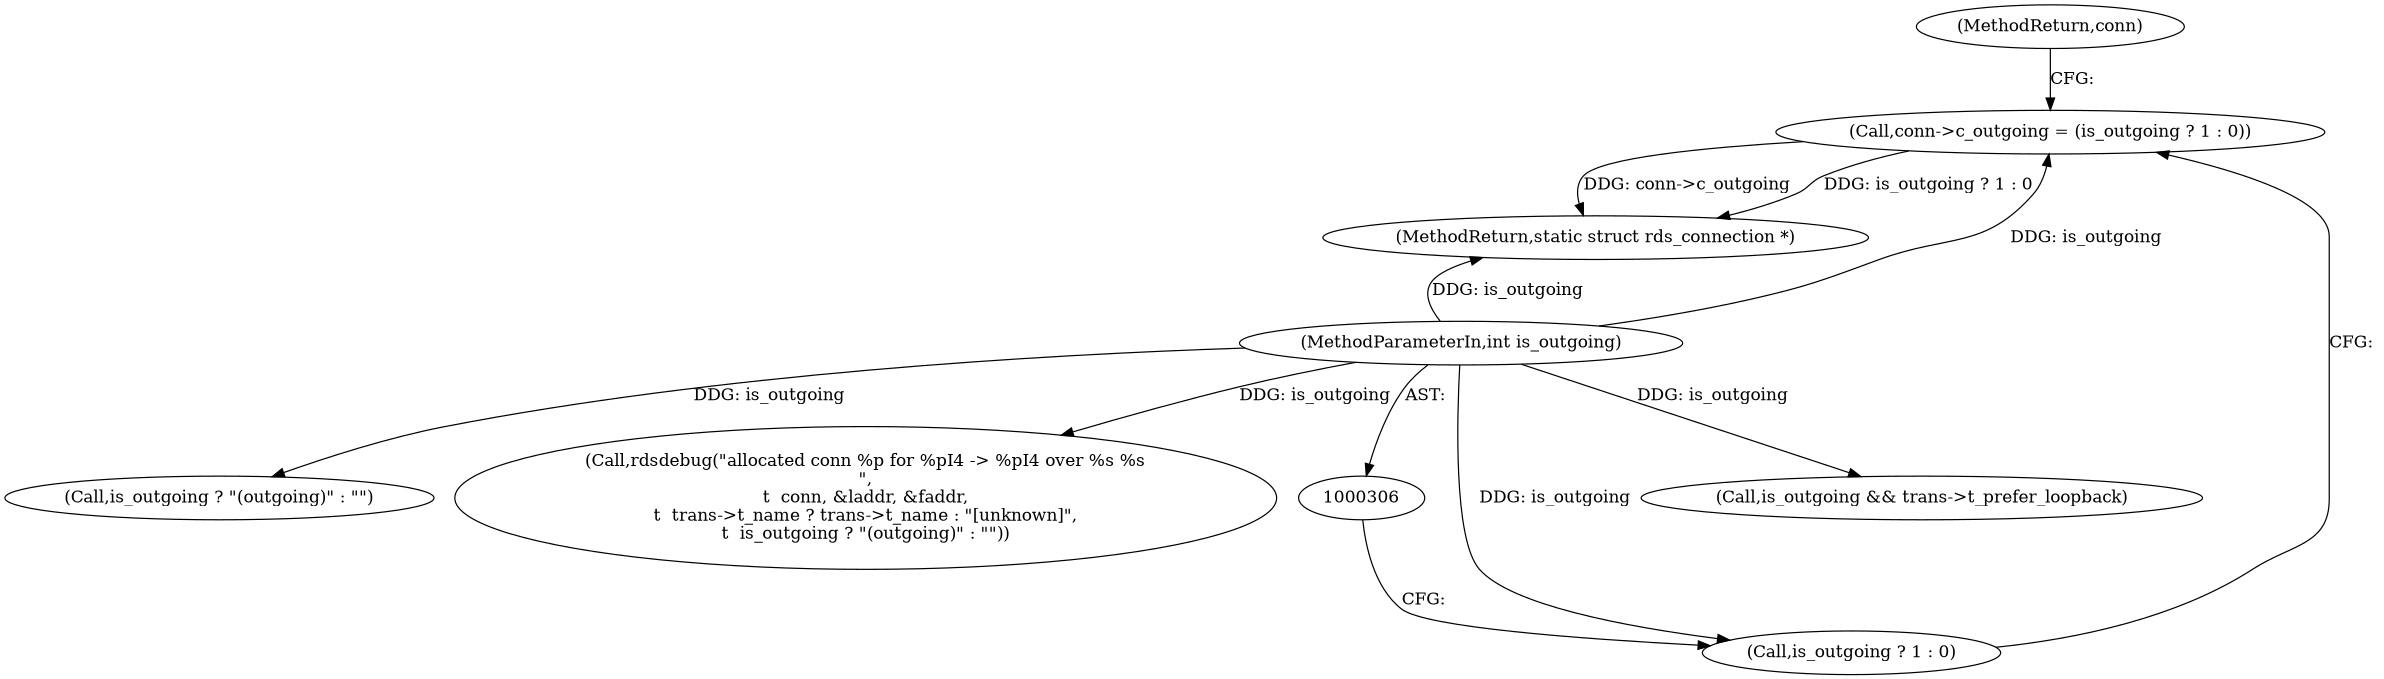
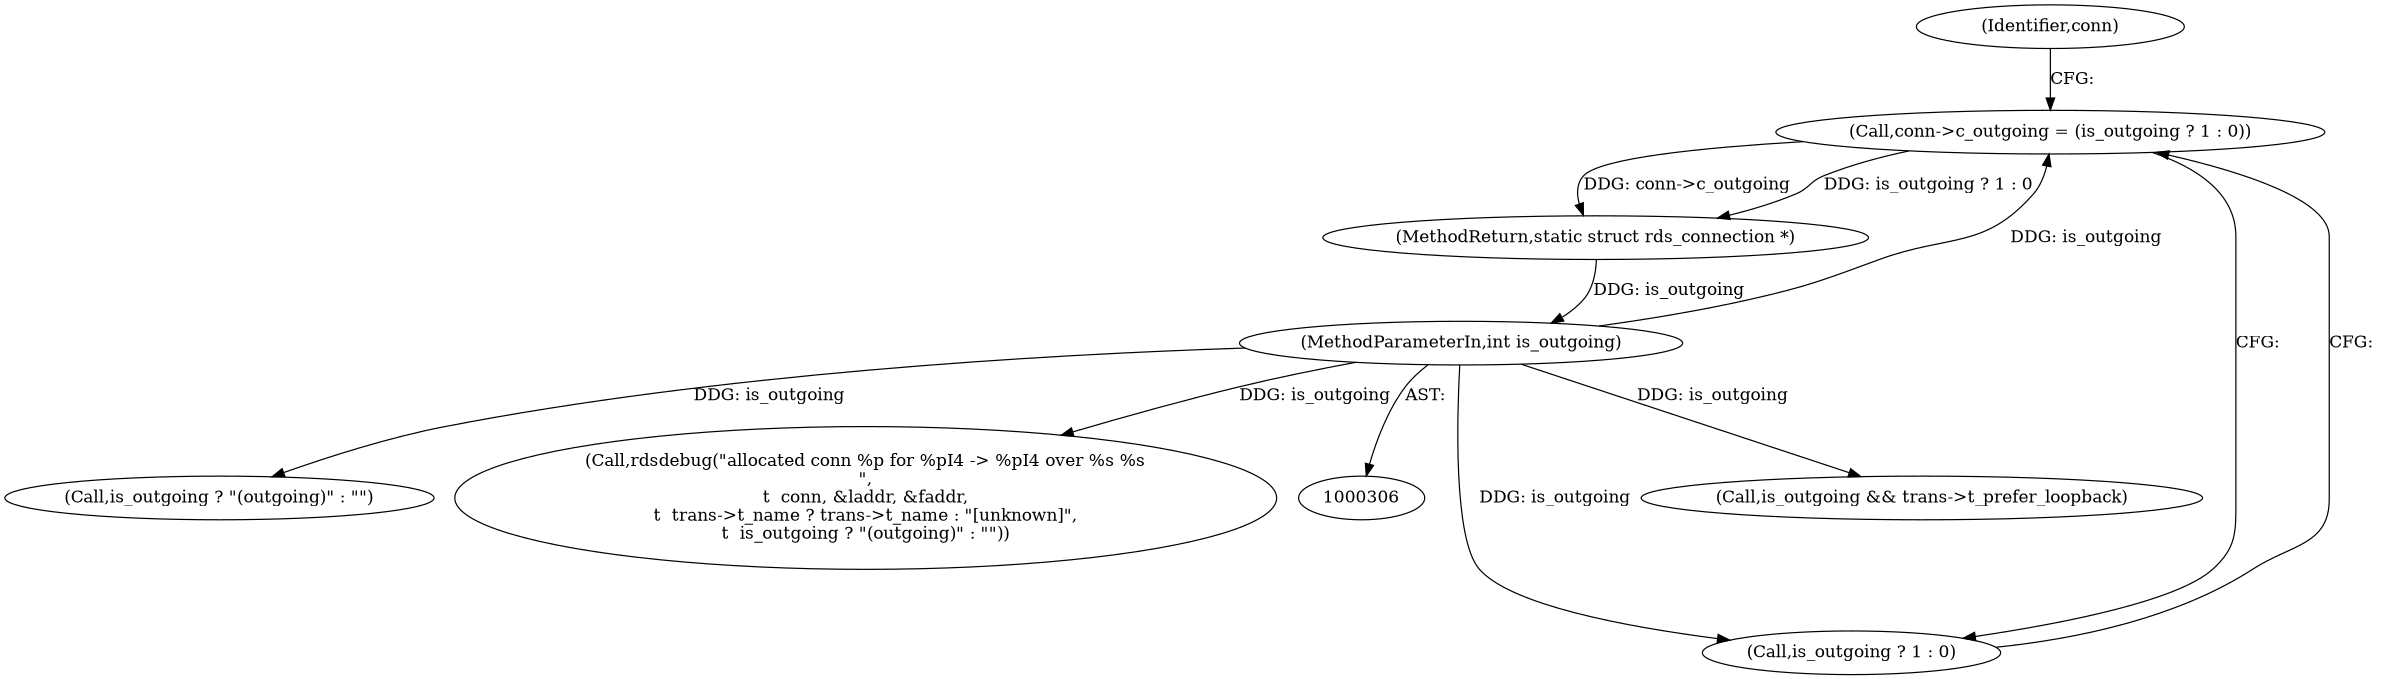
node "(MethodReturn,conn)": label "(MethodReturn,conn)" -> "(Identifier,conn)"
edge "(MethodParameterIn,int is_outgoing)" -> "(MethodReturn,static struct rds_connection *)": reversed
edge "1000306" -> "(Call,is_outgoing ? 1 : 0)": now "(Call,conn->c_outgoing = (is_outgoing ? 1 : 0))" -> "(Call,is_outgoing ? 1 : 0)"
